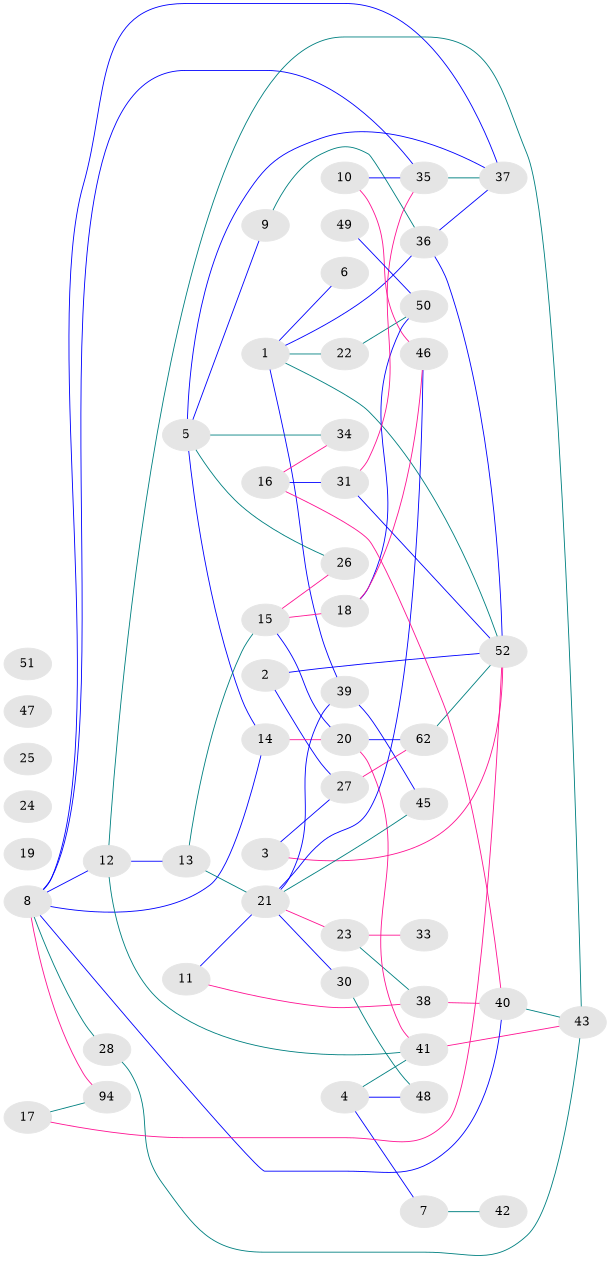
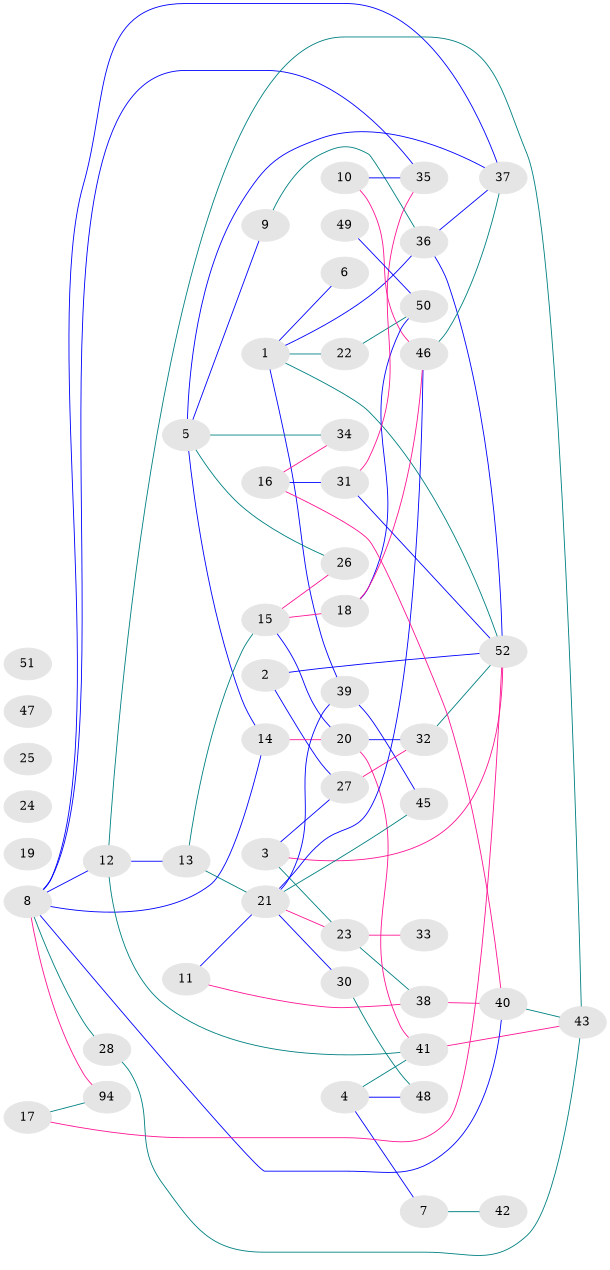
edge "35" -- "37": now "46" -- "37"
node "62": label "62" -> "32"
edge "3" -- "23": added
